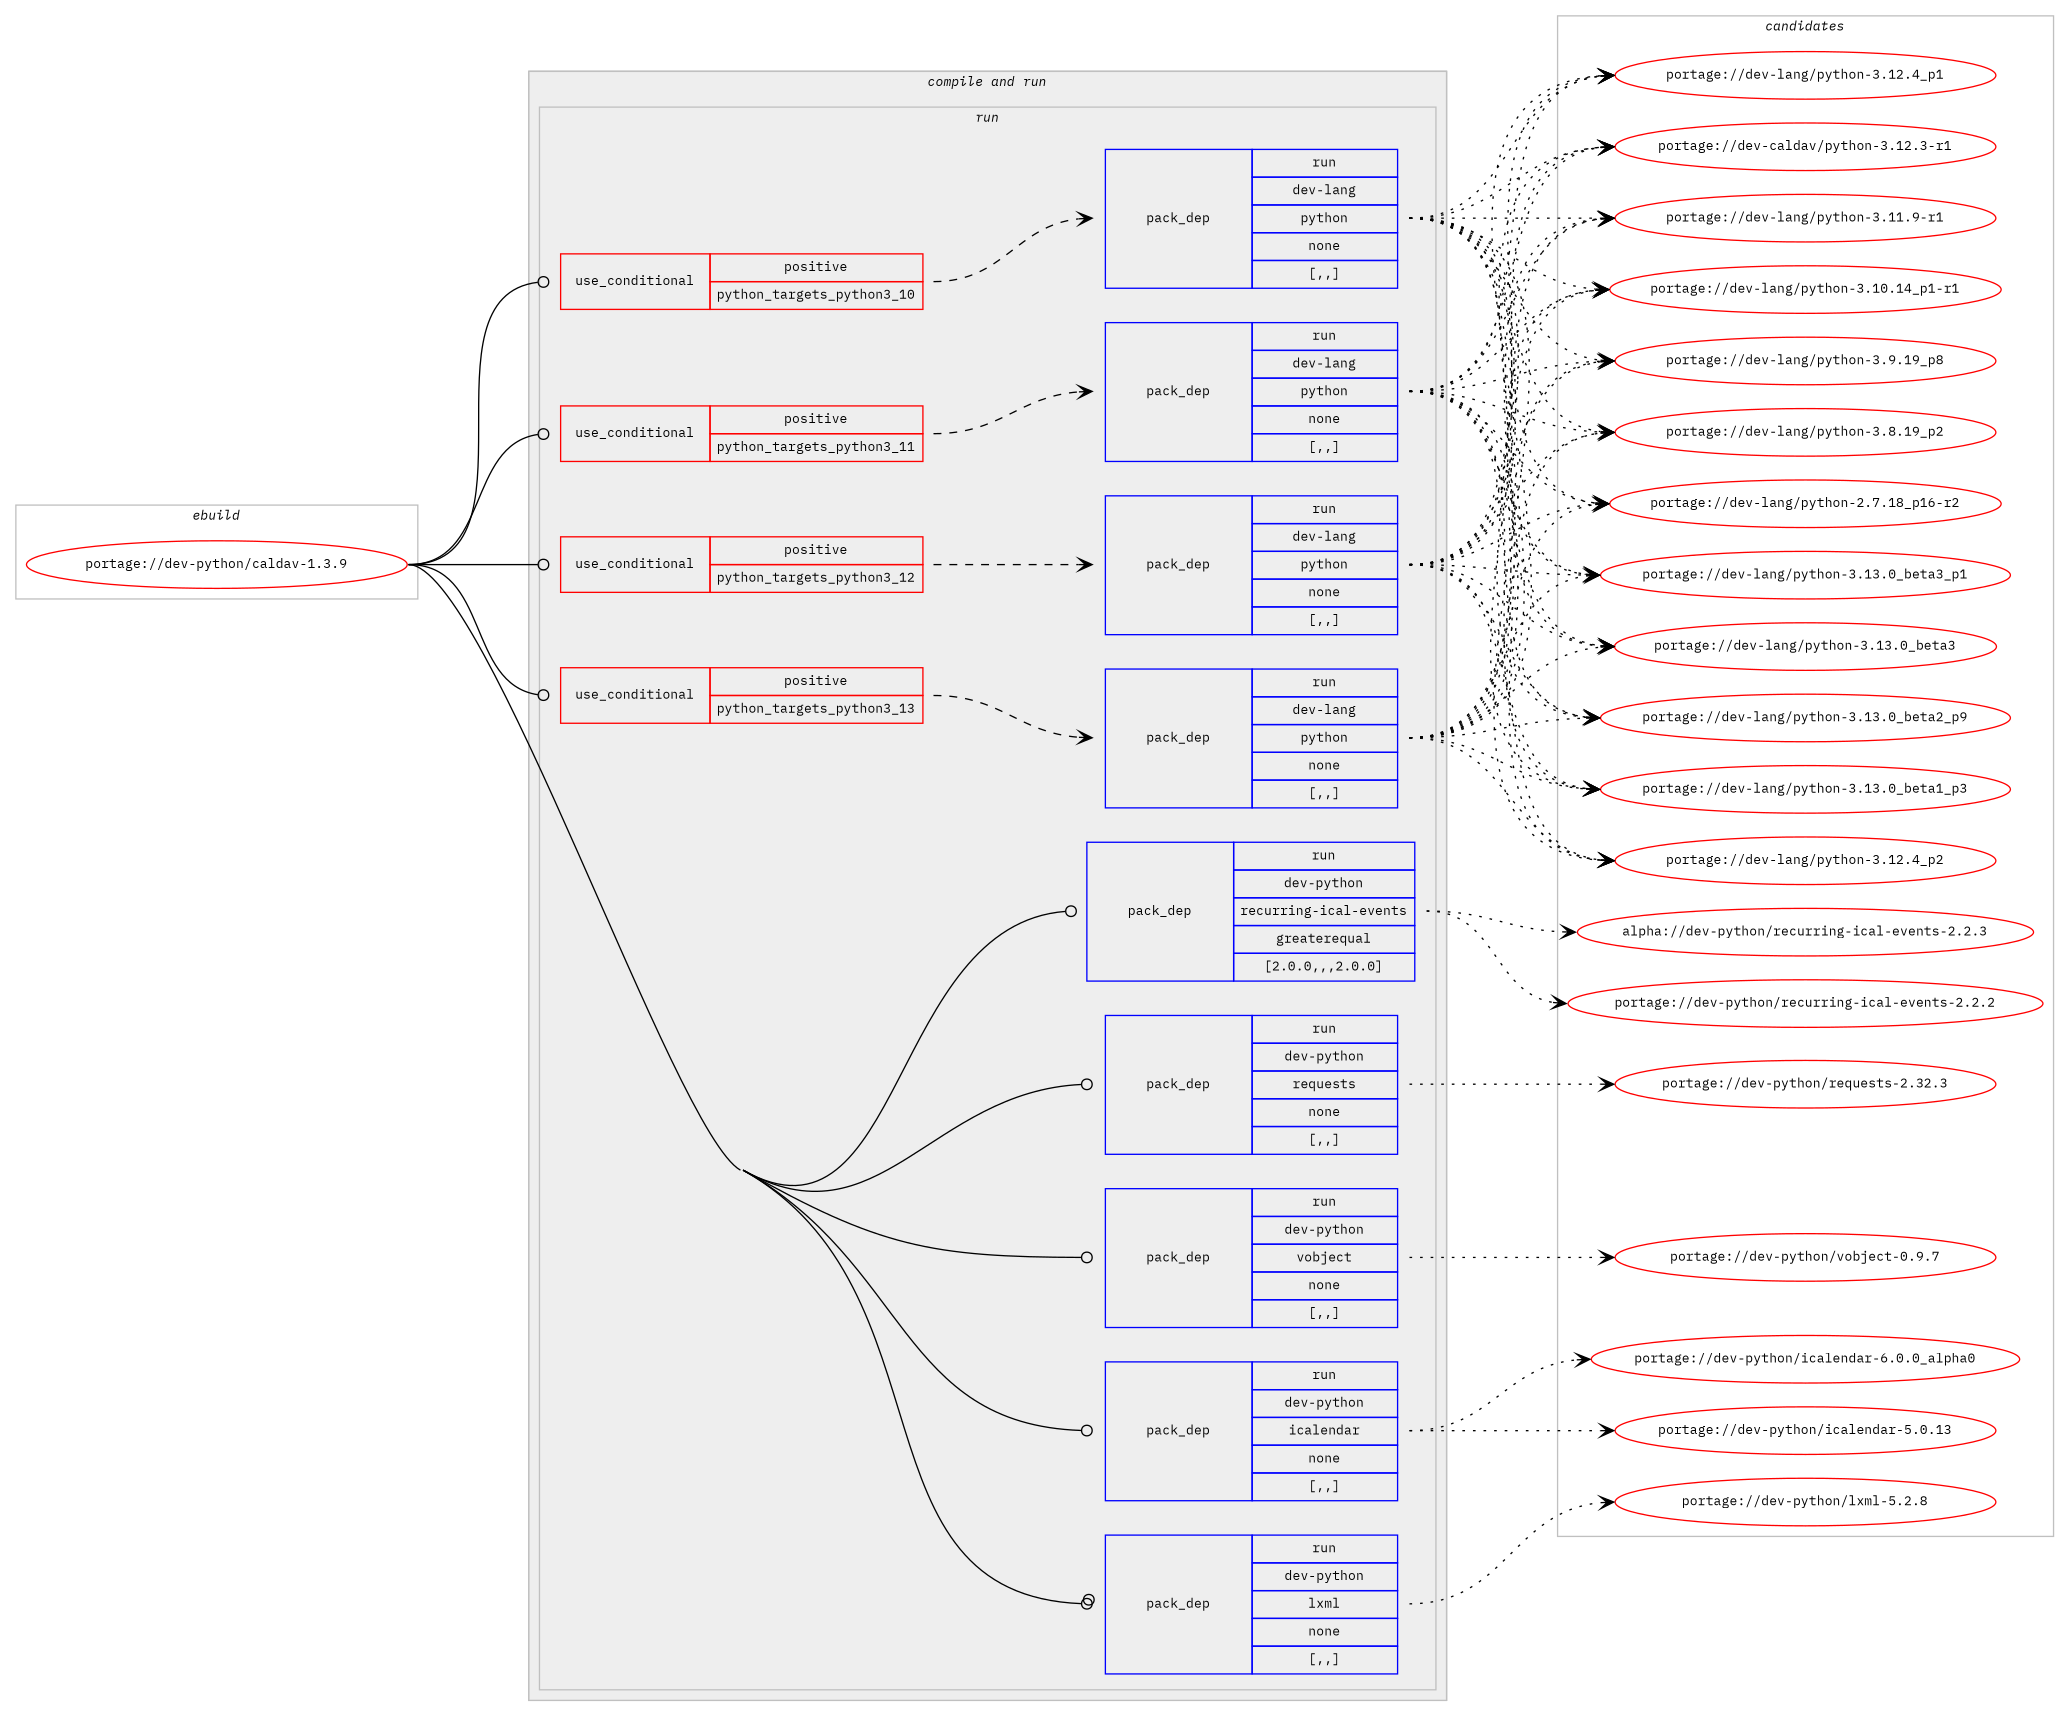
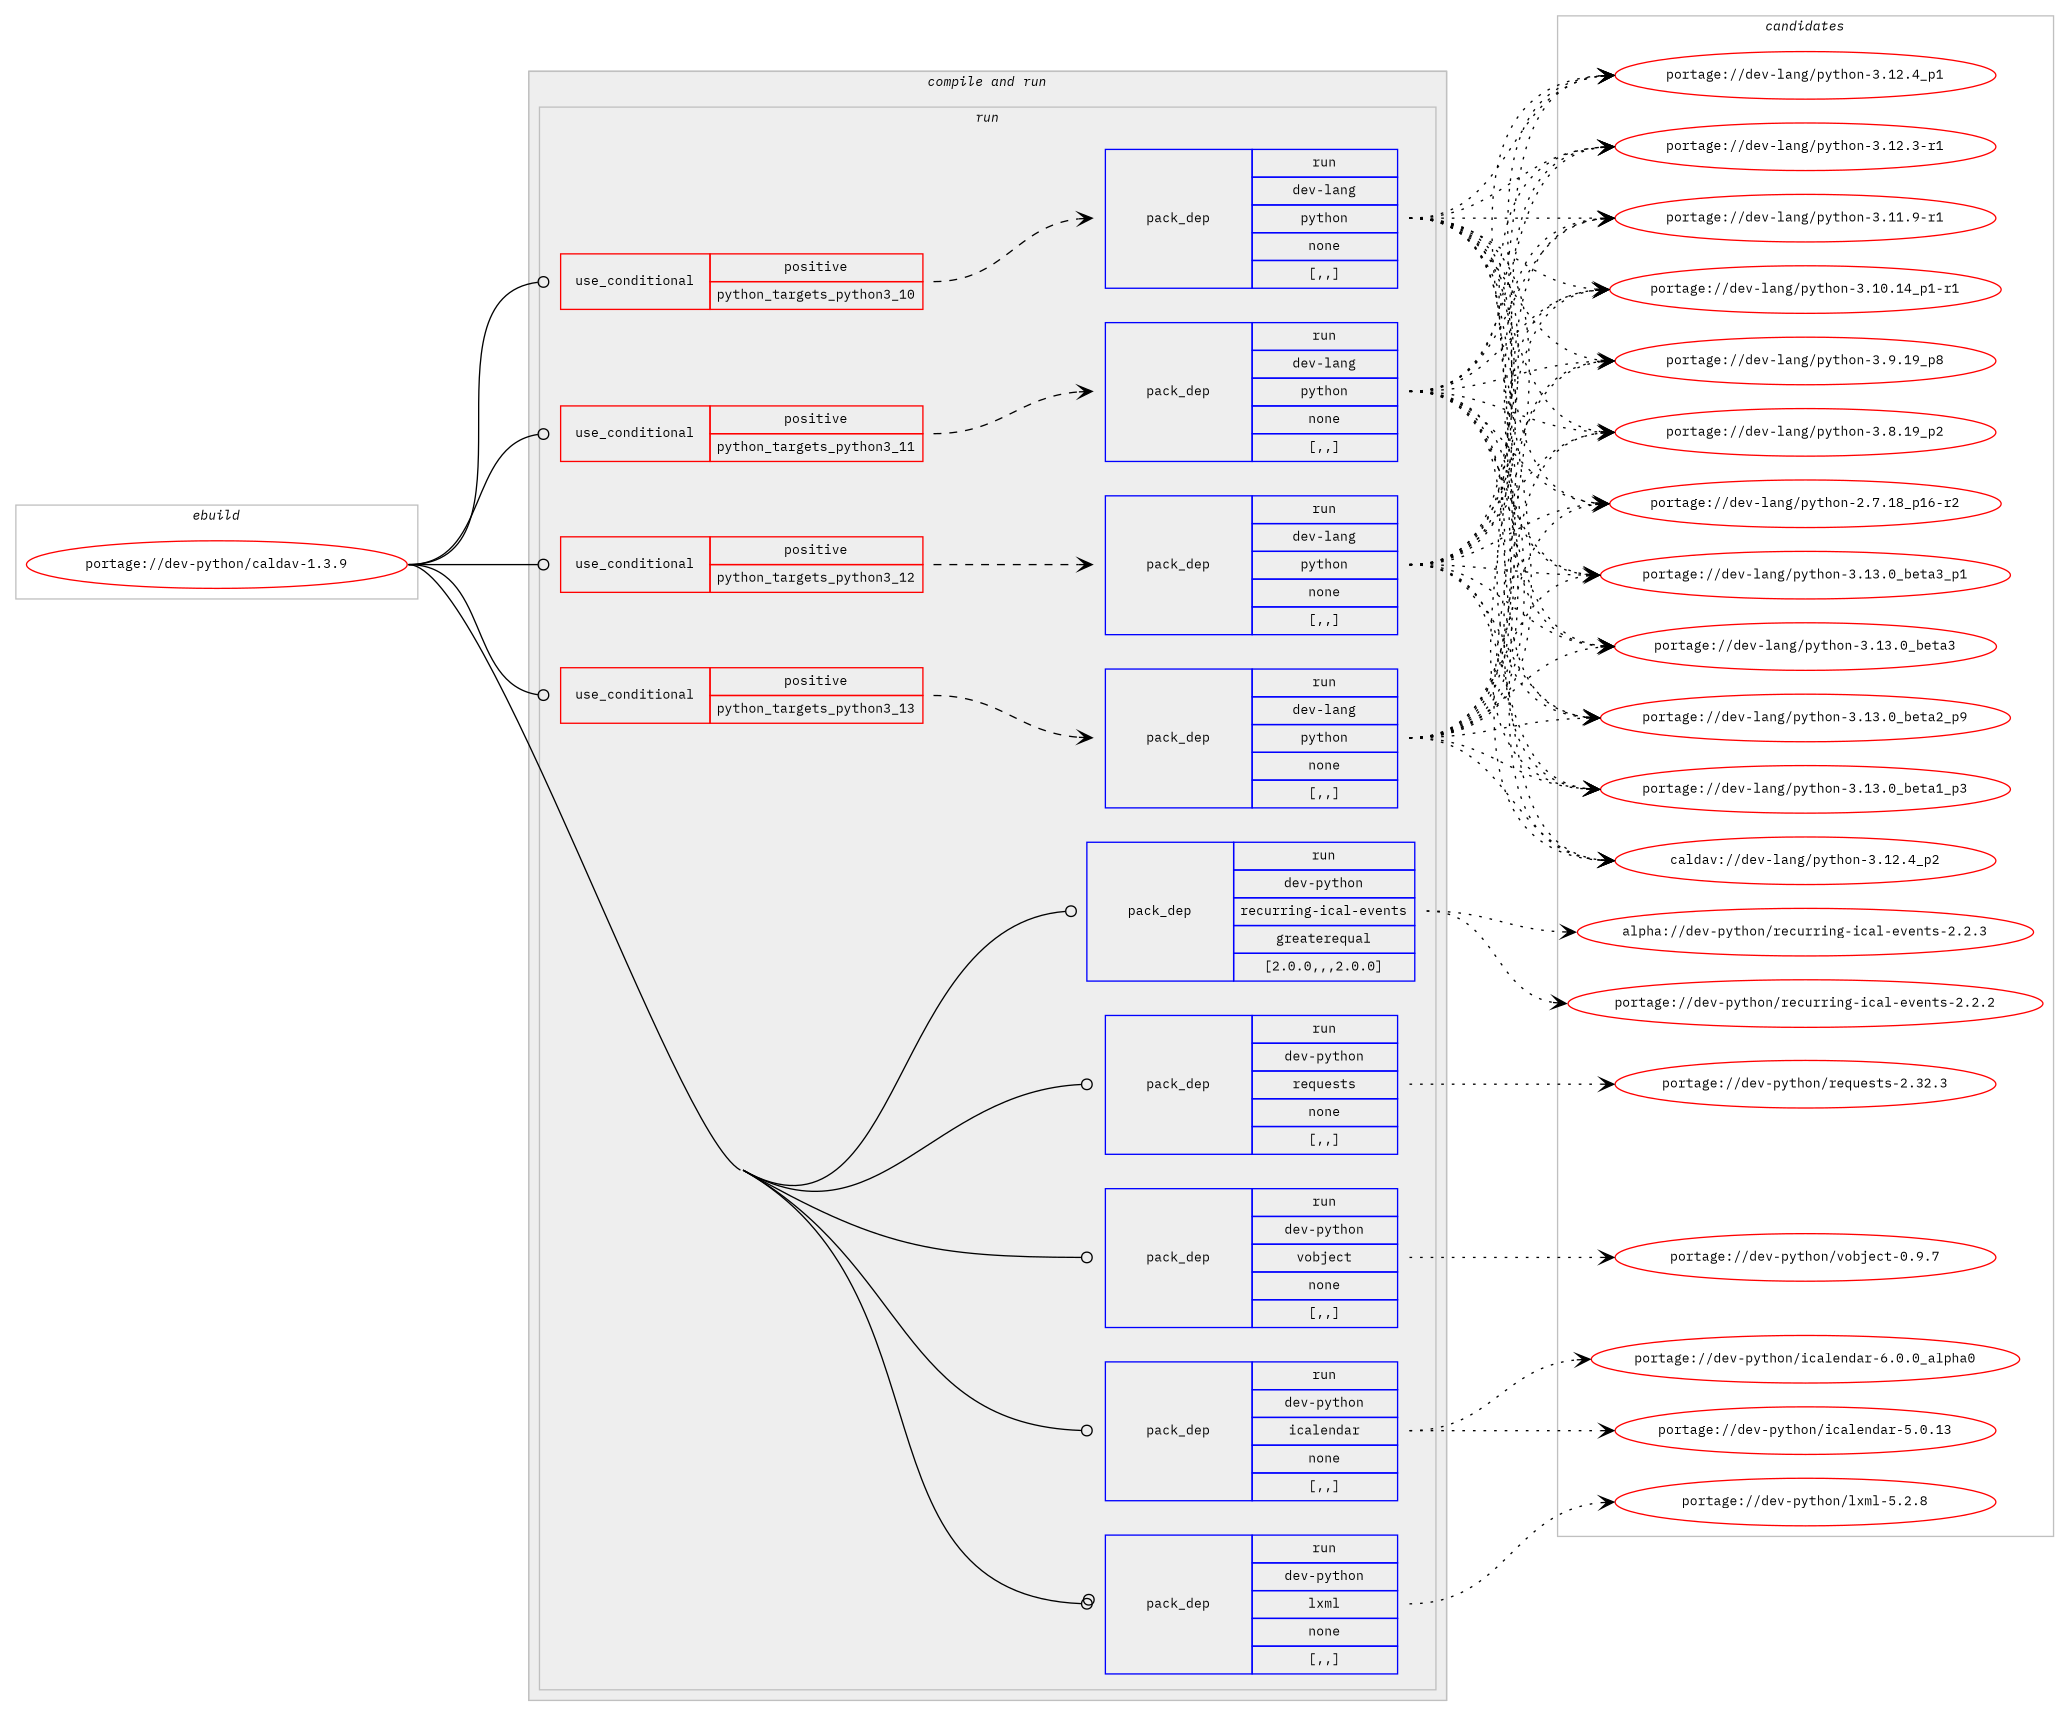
node "portage://dev-caldav/python-3.12.3-r1": label "portage://dev-caldav/python-3.12.3-r1" -> "portage://dev-lang/python-3.12.3-r1"
node "portage://dev-lang/python-3.12.4_p2": label "portage://dev-lang/python-3.12.4_p2" -> "caldav://dev-lang/python-3.12.4_p2"
